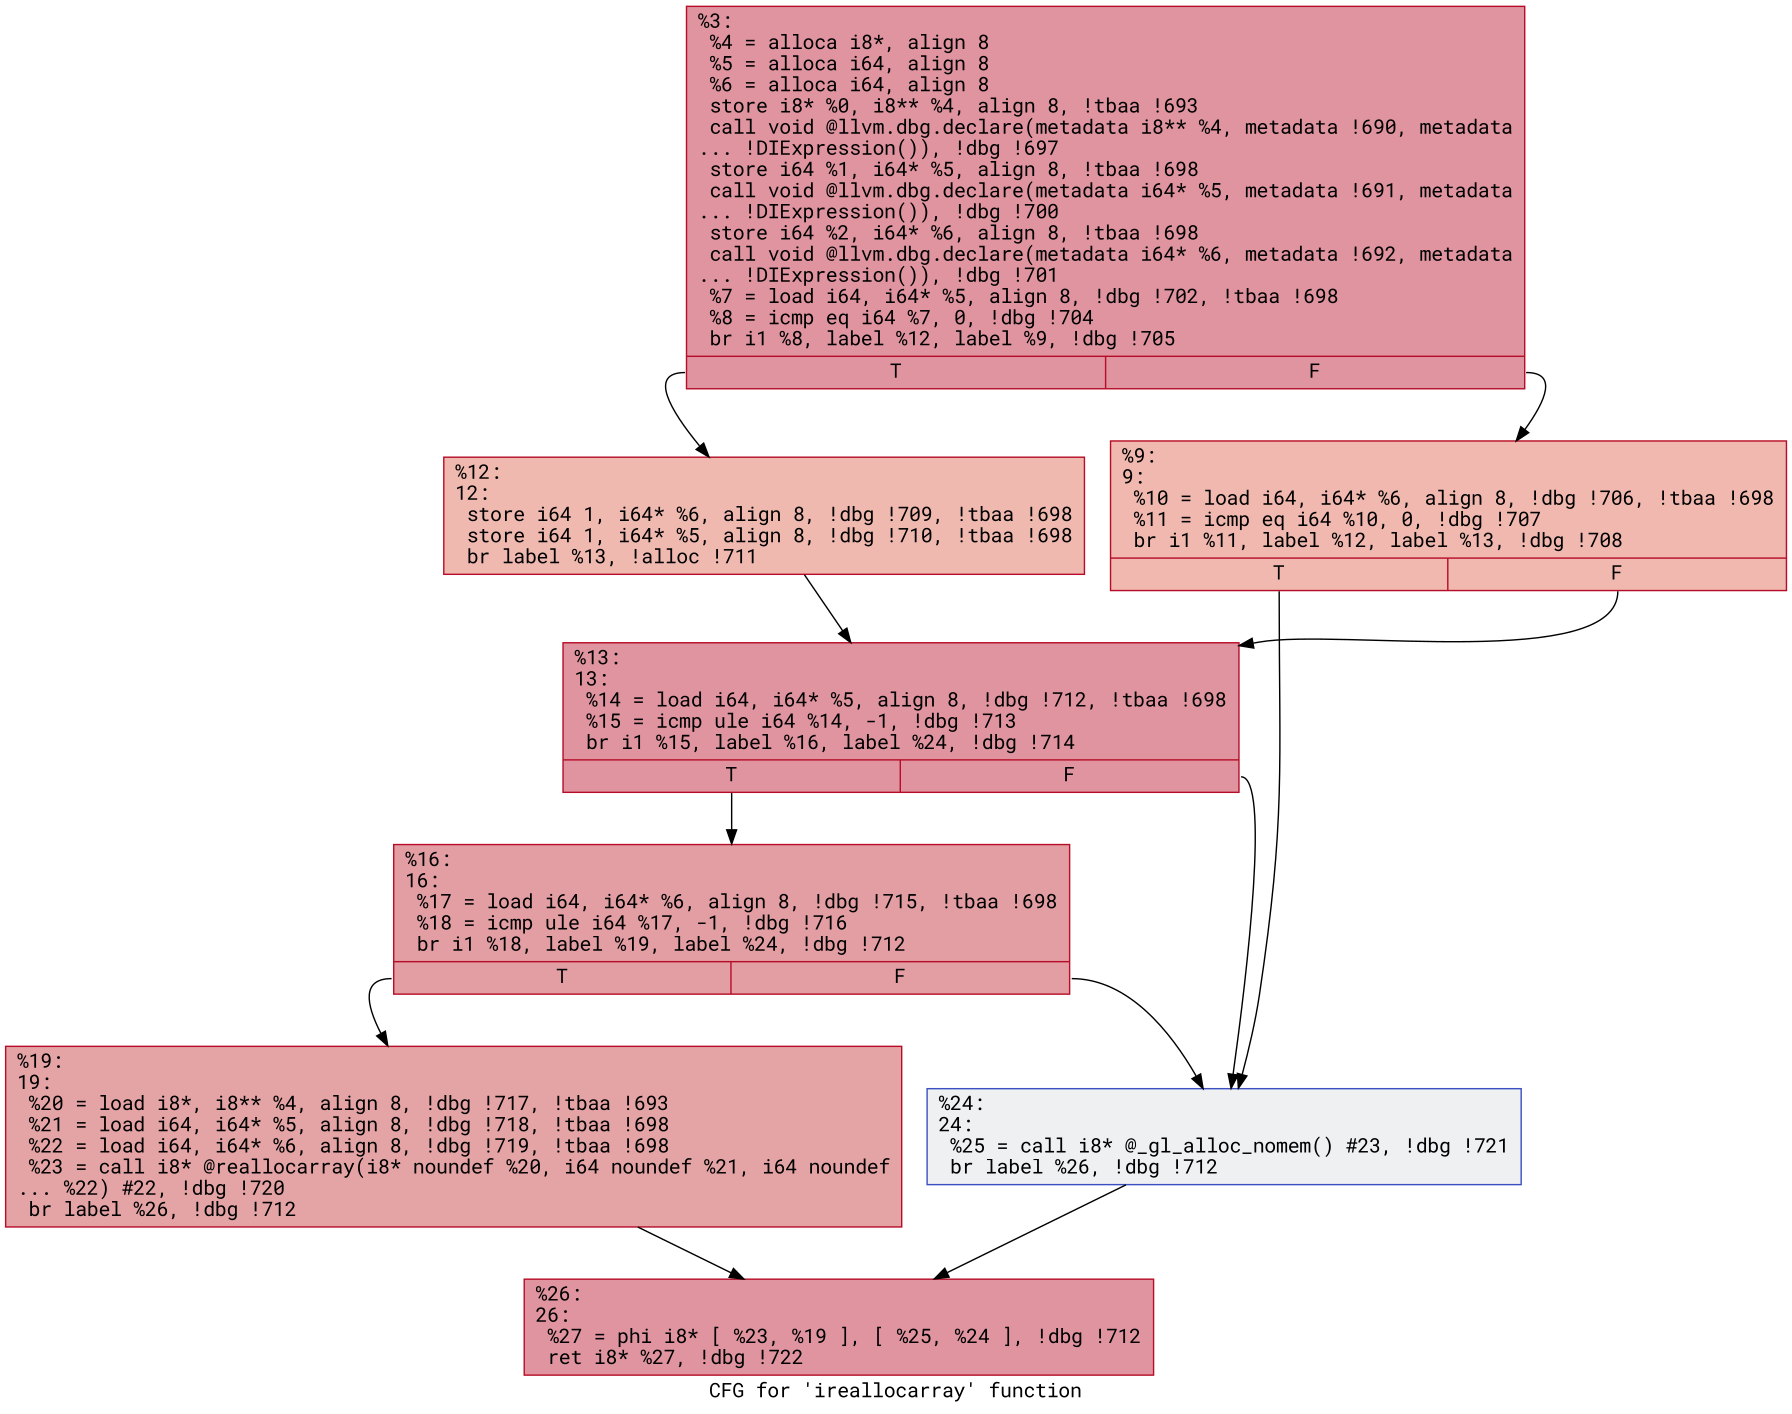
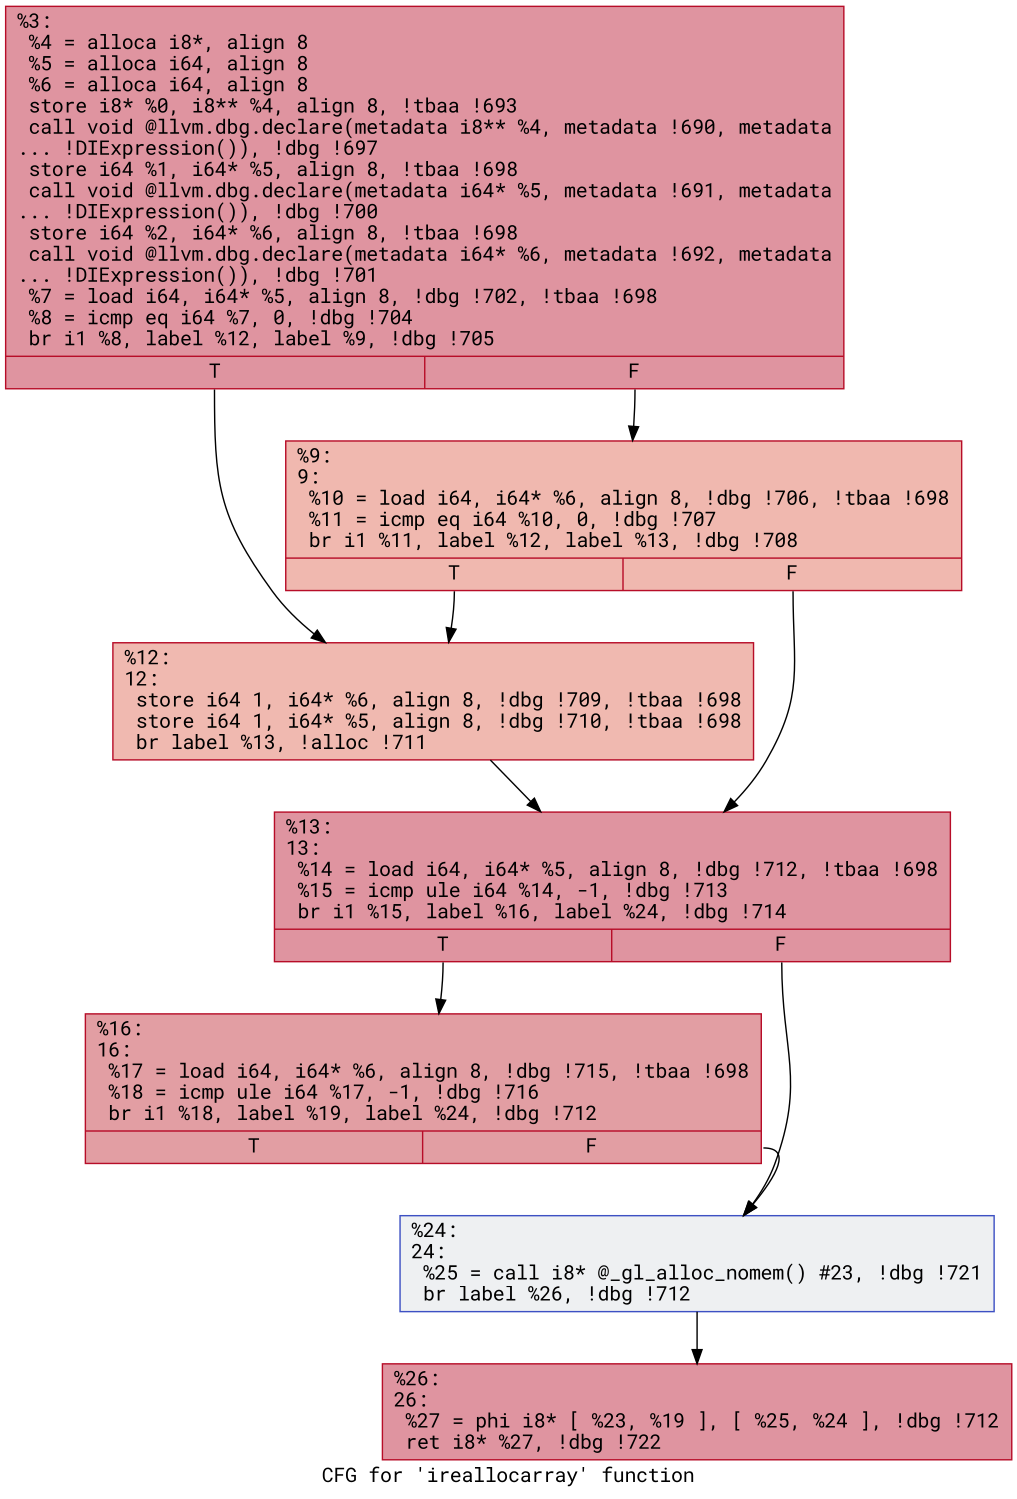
edge "%9:" -> "%24:": now "%9:" -> "%12:"
node "%19:": removed
